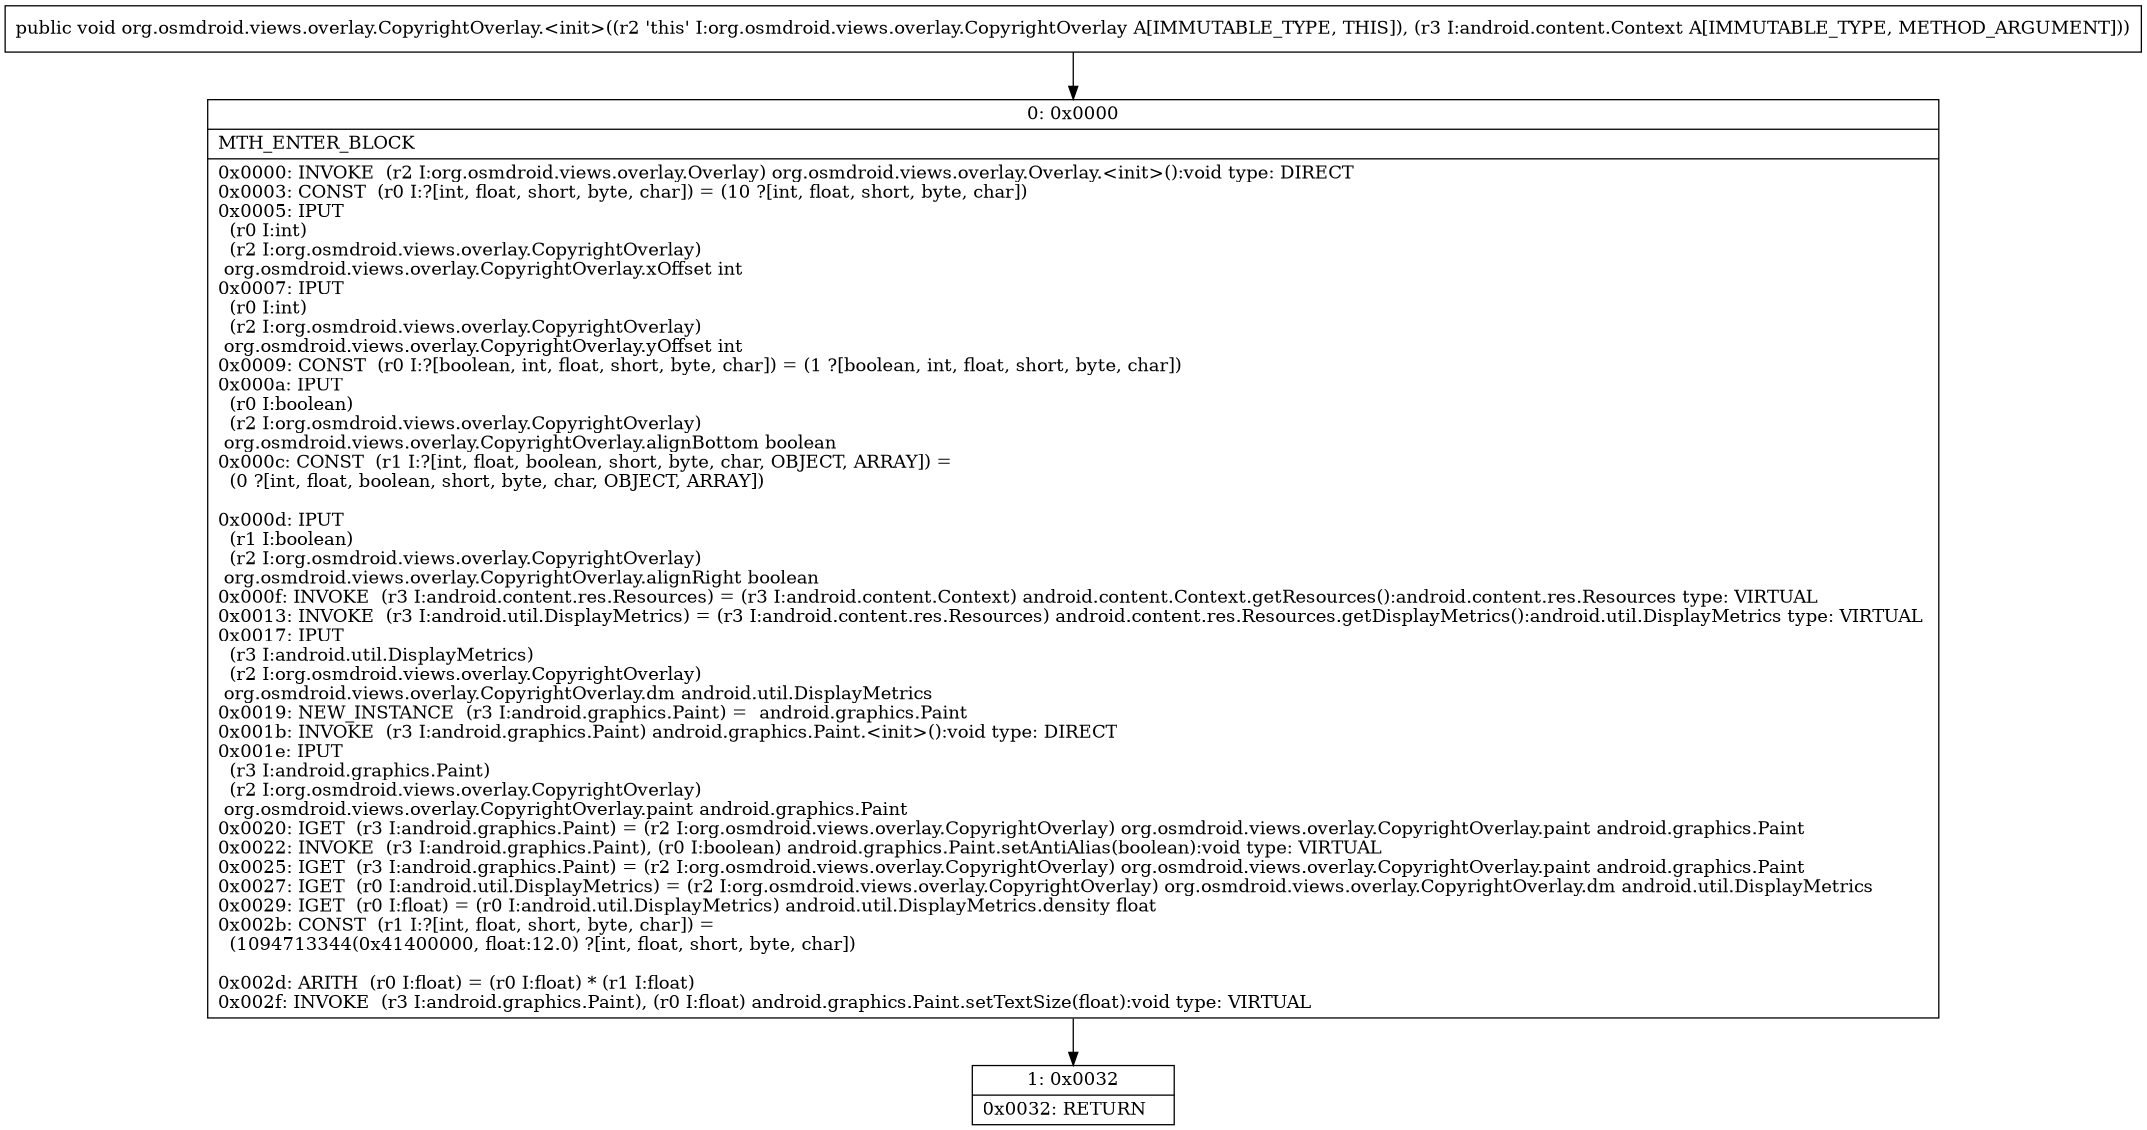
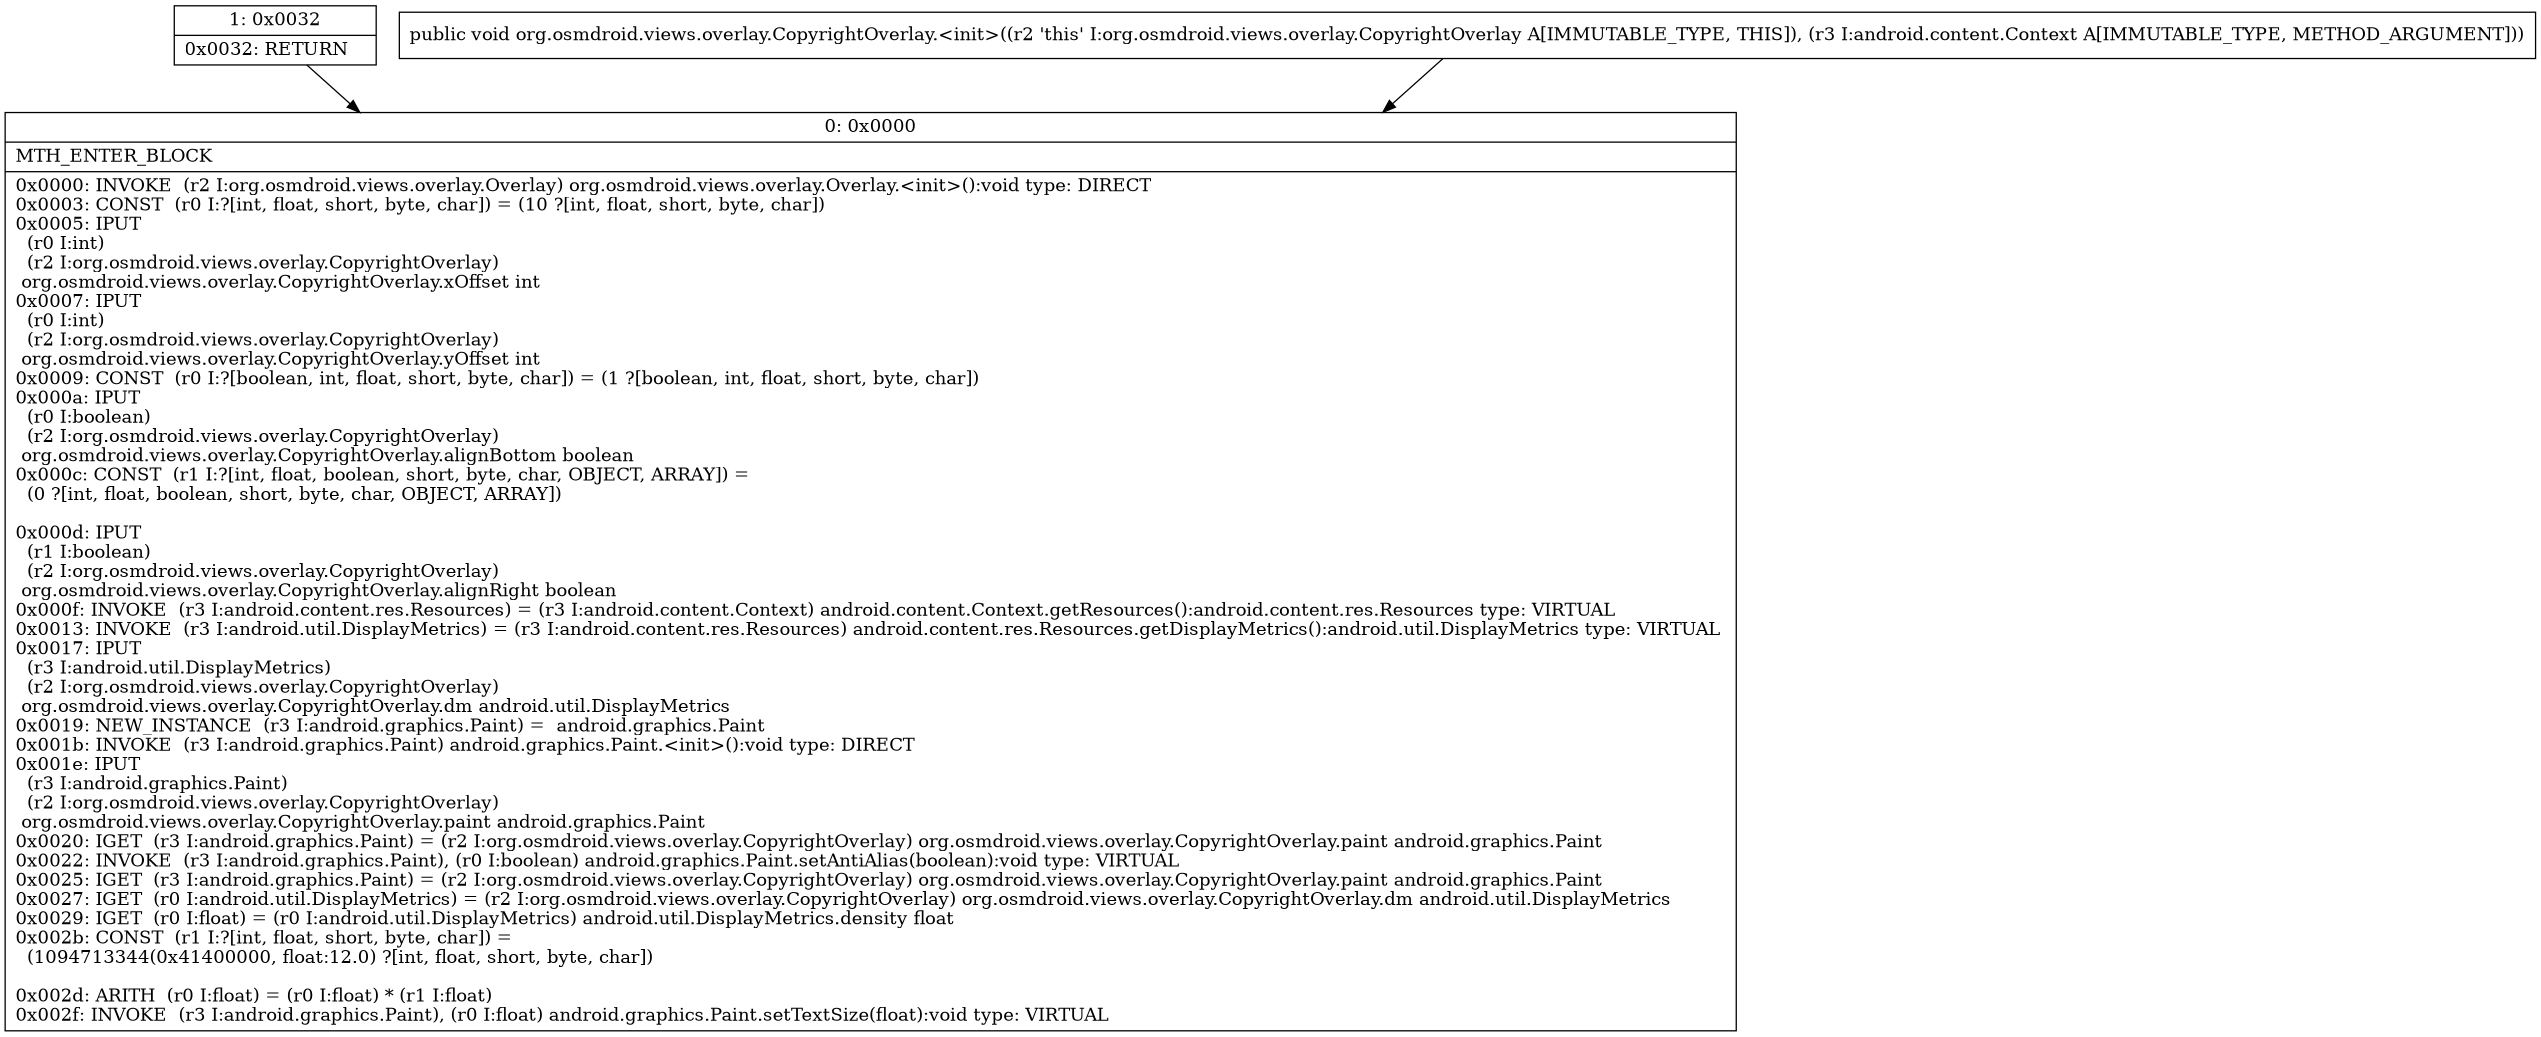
edge "0: 0x0000" -> "1: 0x0032": reversed
